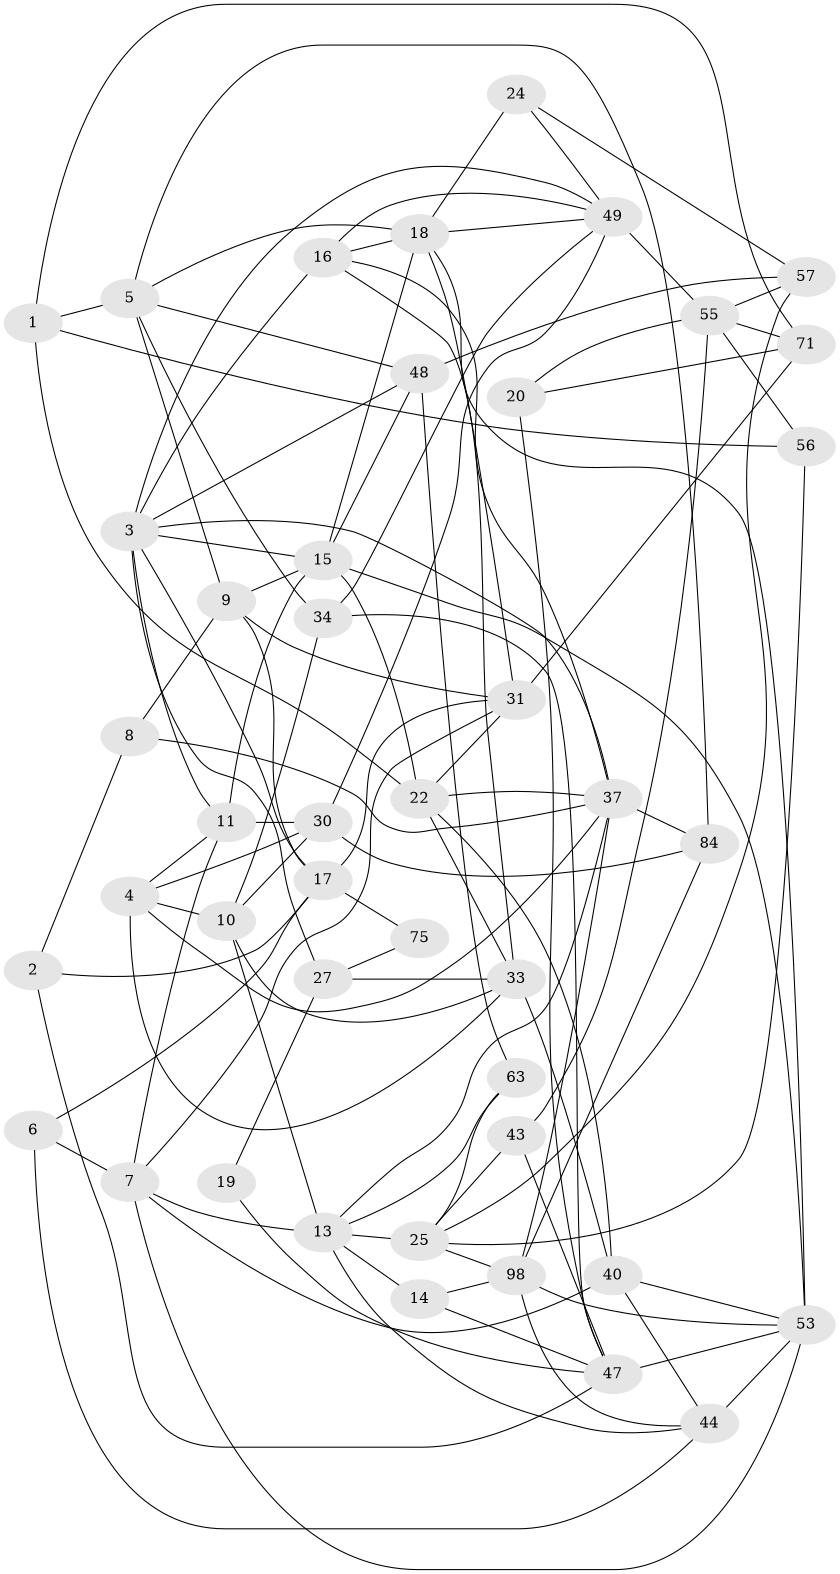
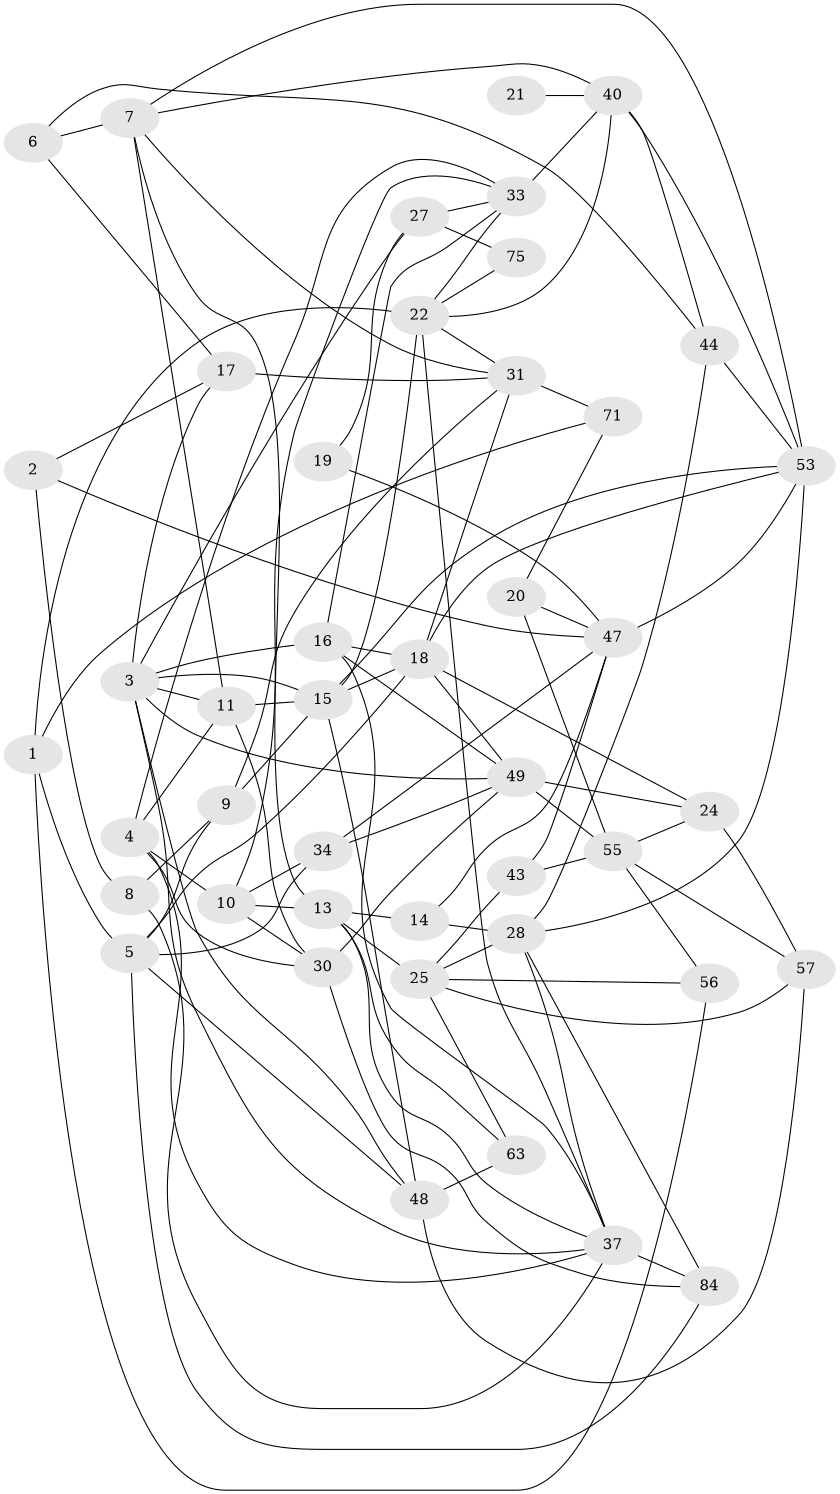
node "21": added
edge "55" -- "71": now "55" -- "24"
edge "9" -- "17": removed
edge "17" -- "75": now "22" -- "75"
node "98": label "98" -> "28"
edge "13" -- "44": removed
